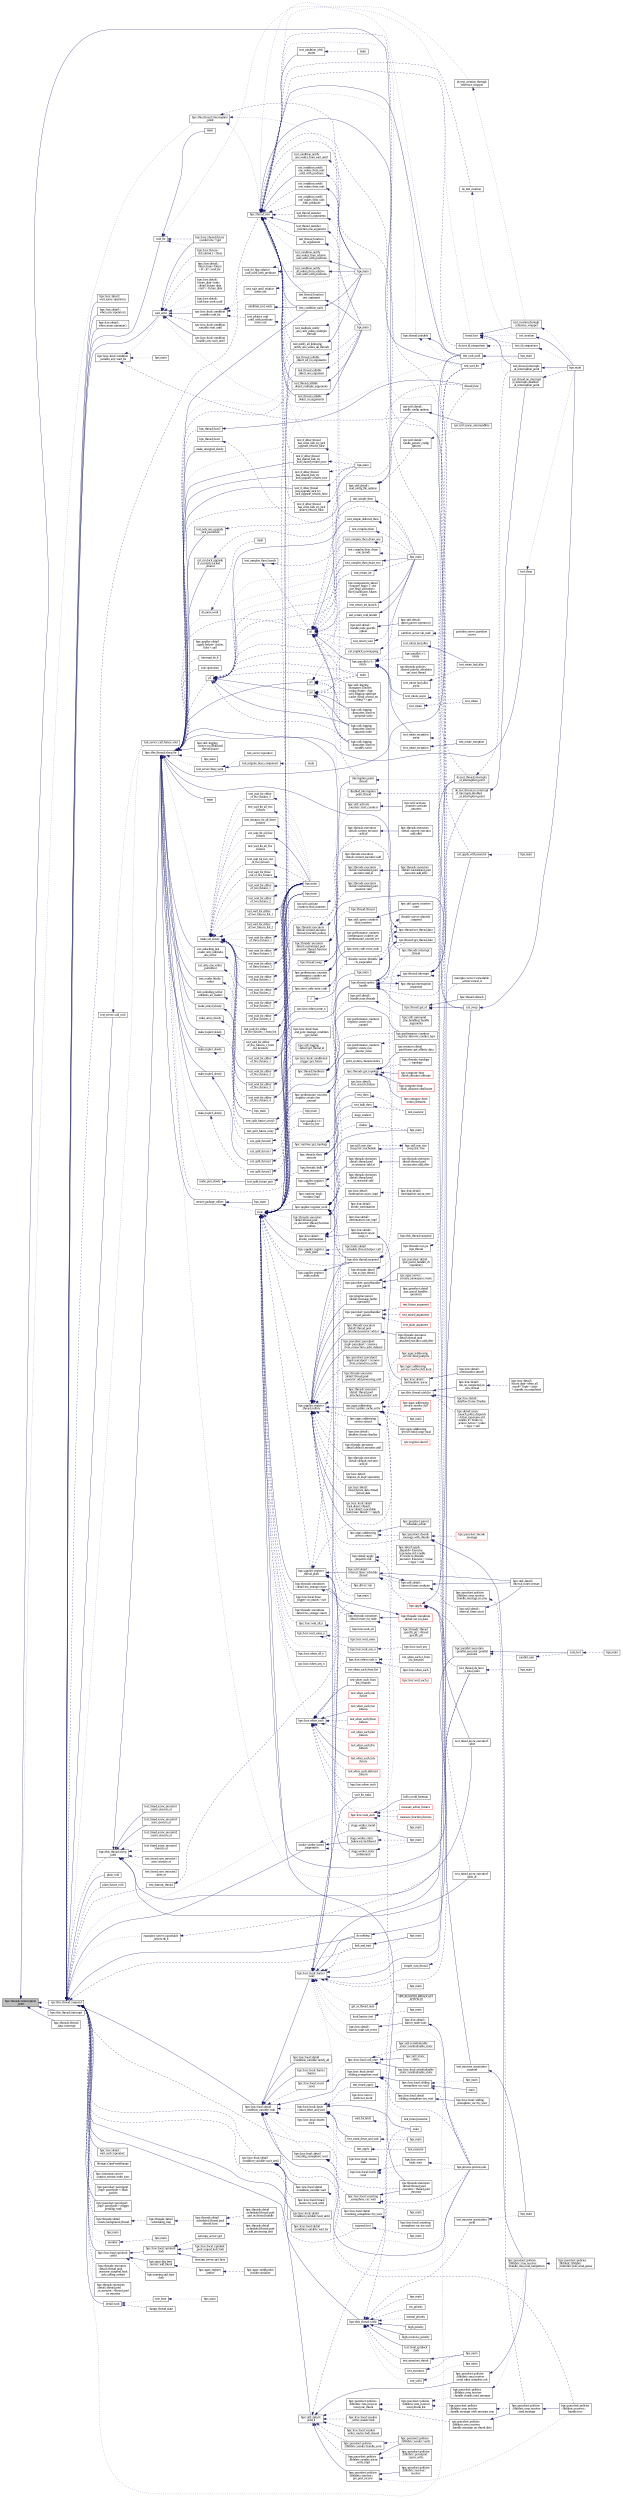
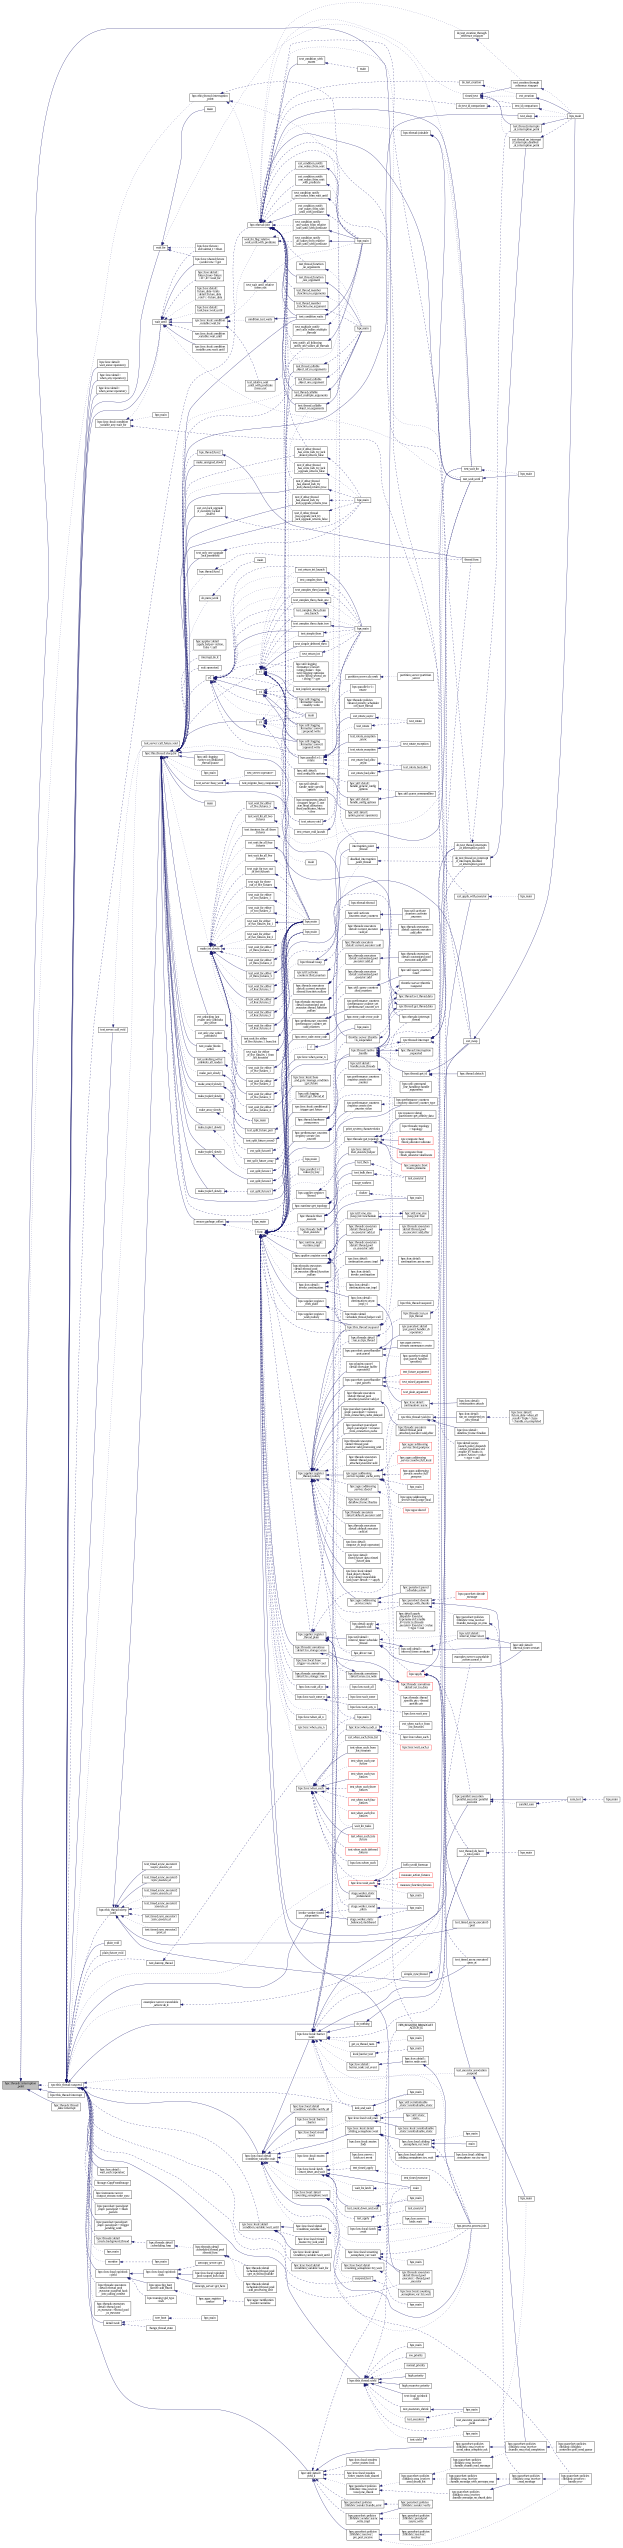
edge "p1" -> "test_complex_then_launch": reversed
node "hpx::register::decref": label "hpx::register::decref" -> "hpx::agas::decref"
